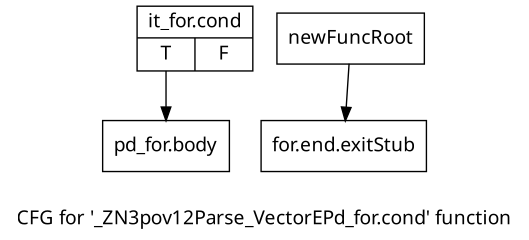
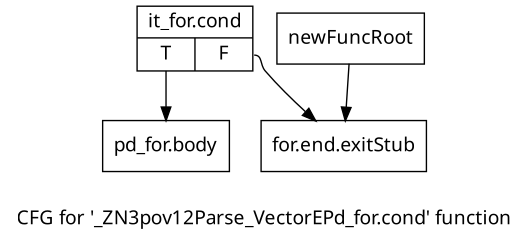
edge "it_for.cond" -> "for.end.exitStub": added
